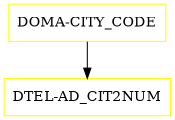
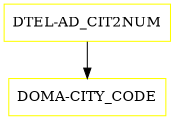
edge "DOMA-CITY_CODE" -> "DTEL-AD_CIT2NUM": reversed
